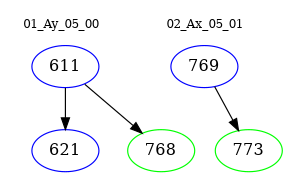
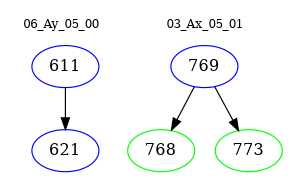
cluster "01_Ay_05_00": label "01_Ay_05_00" -> "06_Ay_05_00"
cluster "02_Ax_05_01": label "02_Ax_05_01" -> "03_Ax_05_01"
edge "611" -> "768": now "769" -> "768"
